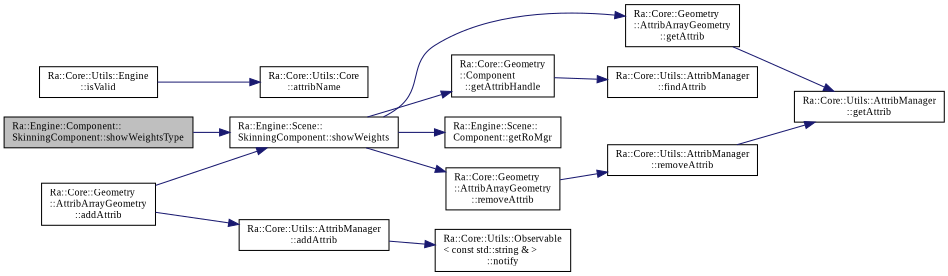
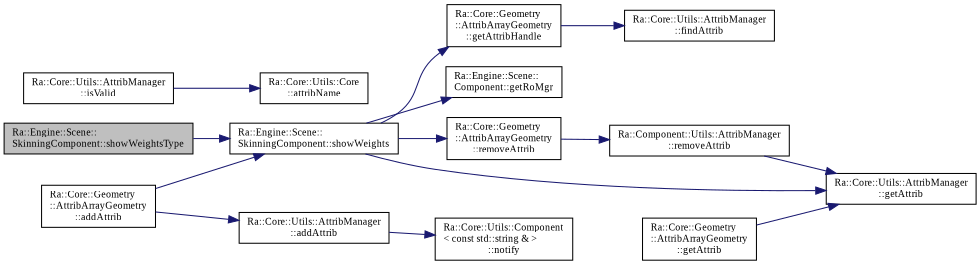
edge "Ra::Engine::Scene:: SkinningComponent::showWeights" -> "Ra::Core::Geometry ::AttribArrayGeometry ::getAttrib": now "Ra::Engine::Scene:: SkinningComponent::showWeights" -> "Ra::Core::Utils::AttribManager ::getAttrib"
node "Ra::Core::Geometry ::Component ::getAttribHandle": label "Ra::Core::Geometry ::Component ::getAttribHandle" -> "Ra::Core::Geometry ::AttribArrayGeometry ::getAttribHandle"
node "Ra::Core::Utils::Engine ::isValid": label "Ra::Core::Utils::Engine ::isValid" -> "Ra::Core::Utils::AttribManager ::isValid"
node "Ra::Engine::Component:: SkinningComponent::showWeightsType": label "Ra::Engine::Component:: SkinningComponent::showWeightsType" -> "Ra::Engine::Scene:: SkinningComponent::showWeightsType"
node "Ra::Core::Utils::AttribManager ::removeAttrib": label "Ra::Core::Utils::AttribManager ::removeAttrib" -> "Ra::Component::Utils::AttribManager ::removeAttrib"
node "Ra::Core::Utils::Observable < const std::string & > ::notify": label "Ra::Core::Utils::Observable < const std::string & > ::notify" -> "Ra::Core::Utils::Component < const std::string & > ::notify"
